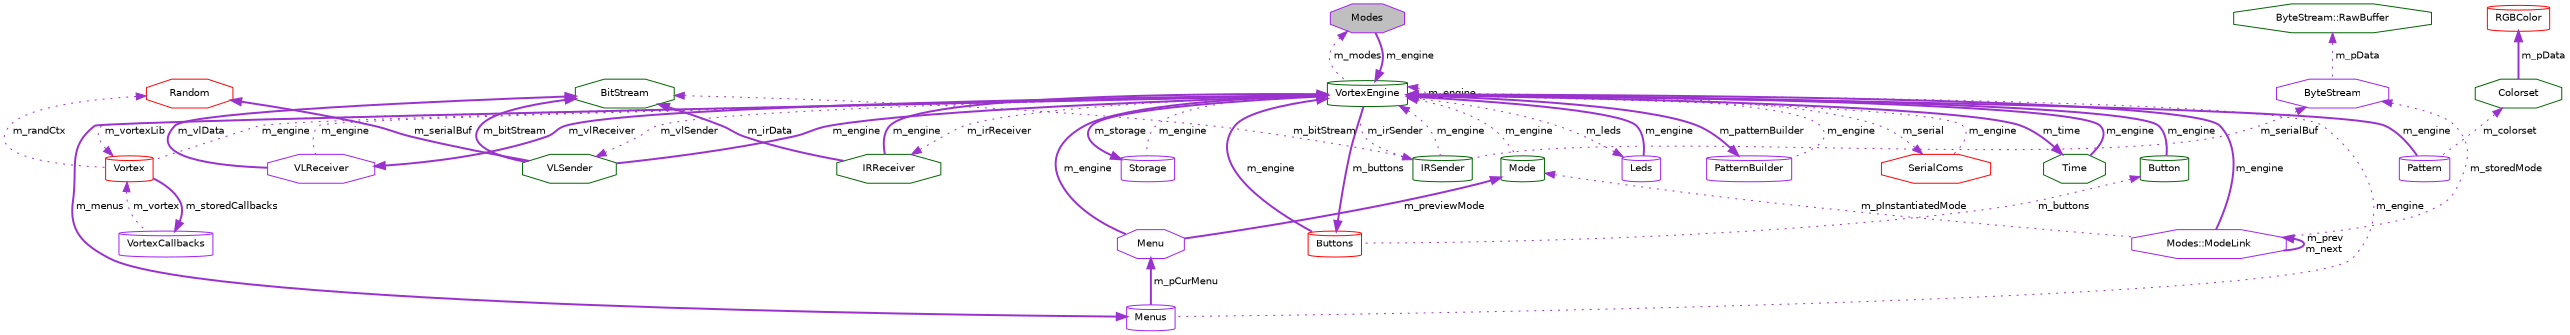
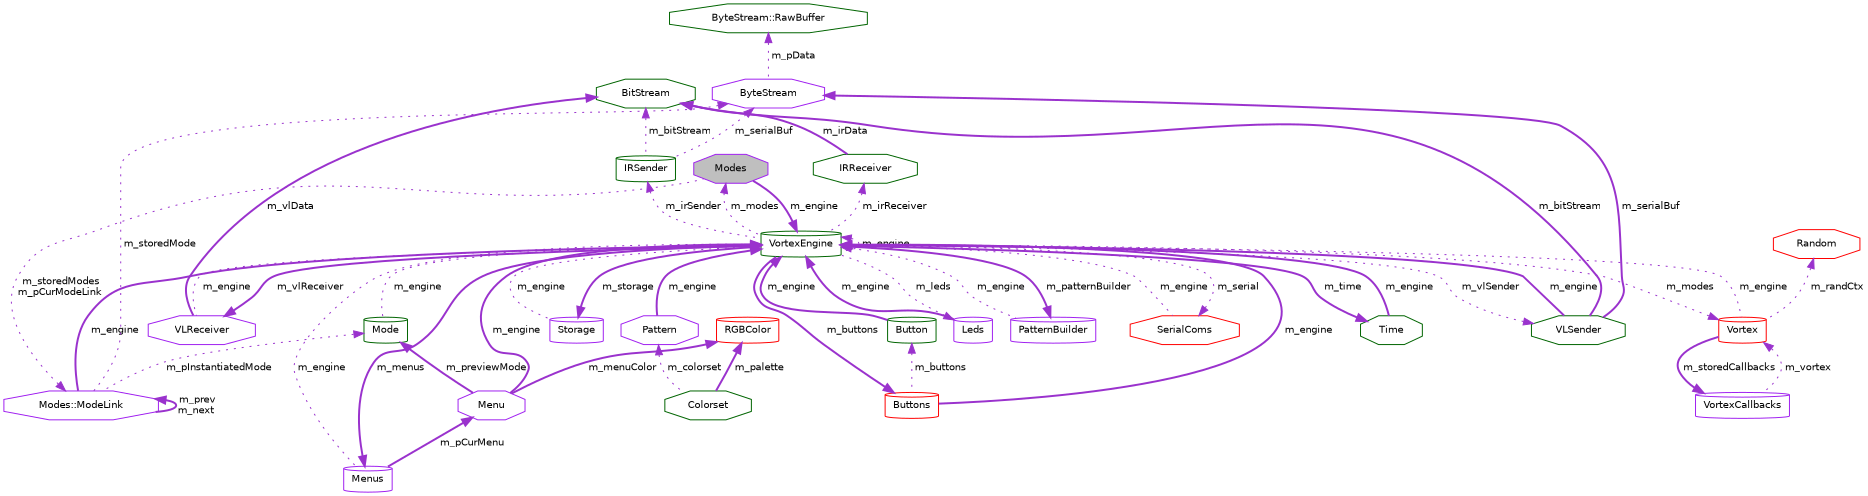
edge "Colorset" -> "RGBColor": label " m_pData" -> " m_palette"
edge "IRReceiver" -> "VortexEngine": removed, label "m_engine"
edge "VLSender" -> "Random": now "VLSender" -> "ByteStream"
edge "IRSender" -> "VortexEngine": removed, label "m_engine"
edge "VortexEngine" -> "Vortex": label " m_vortexLib" -> " m_modes"
edge "Pattern" -> "Colorset": reversed
node "Pattern": shape cylinder -> octagon
edge "Modes" -> "Modes::ModeLink": added, label "m_storedModes m_pCurModeLink"
edge "Menu" -> "RGBColor": added, label "m_menuColor"
